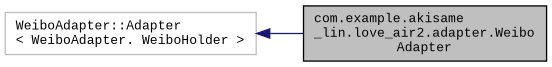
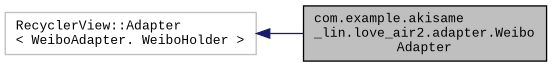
node "WeiboAdapter::Adapter < WeiboAdapter. WeiboHolder >": label "WeiboAdapter::Adapter < WeiboAdapter. WeiboHolder >" -> "RecyclerView::Adapter < WeiboAdapter. WeiboHolder >"
